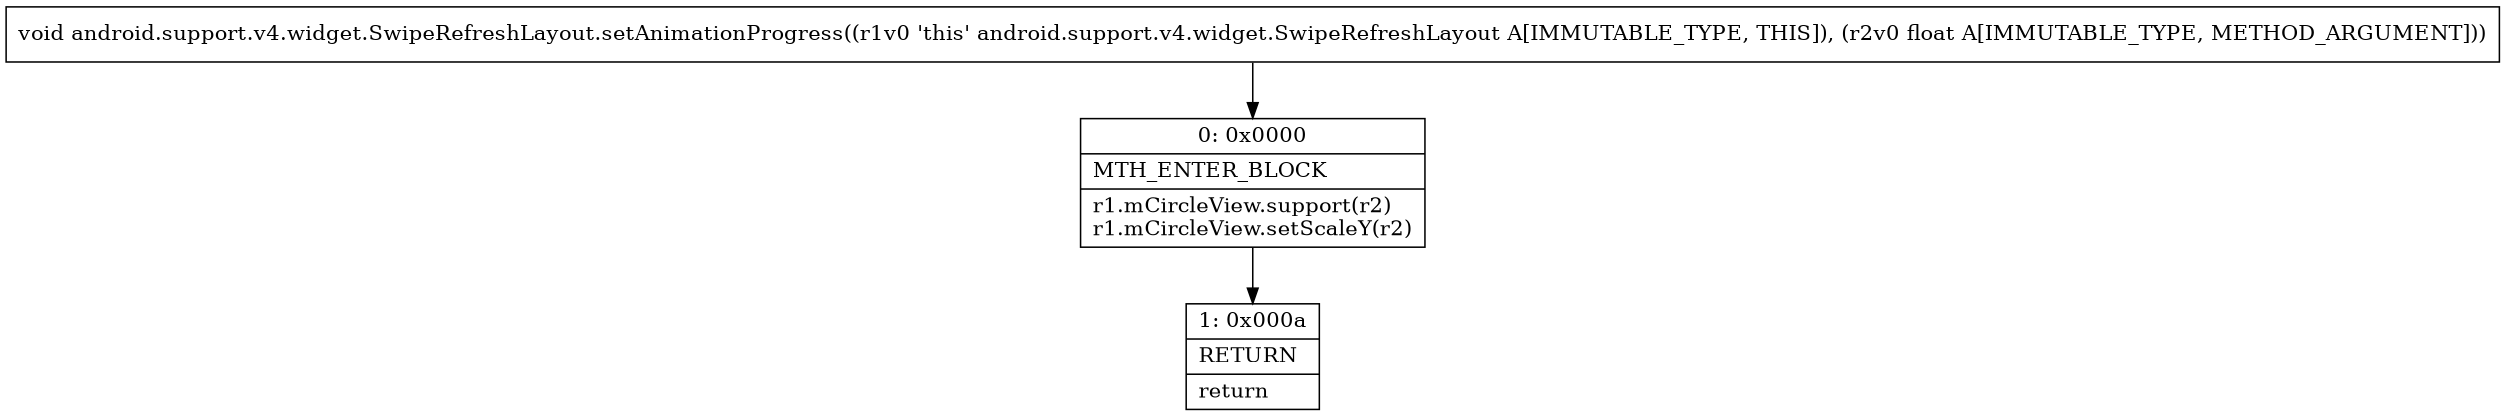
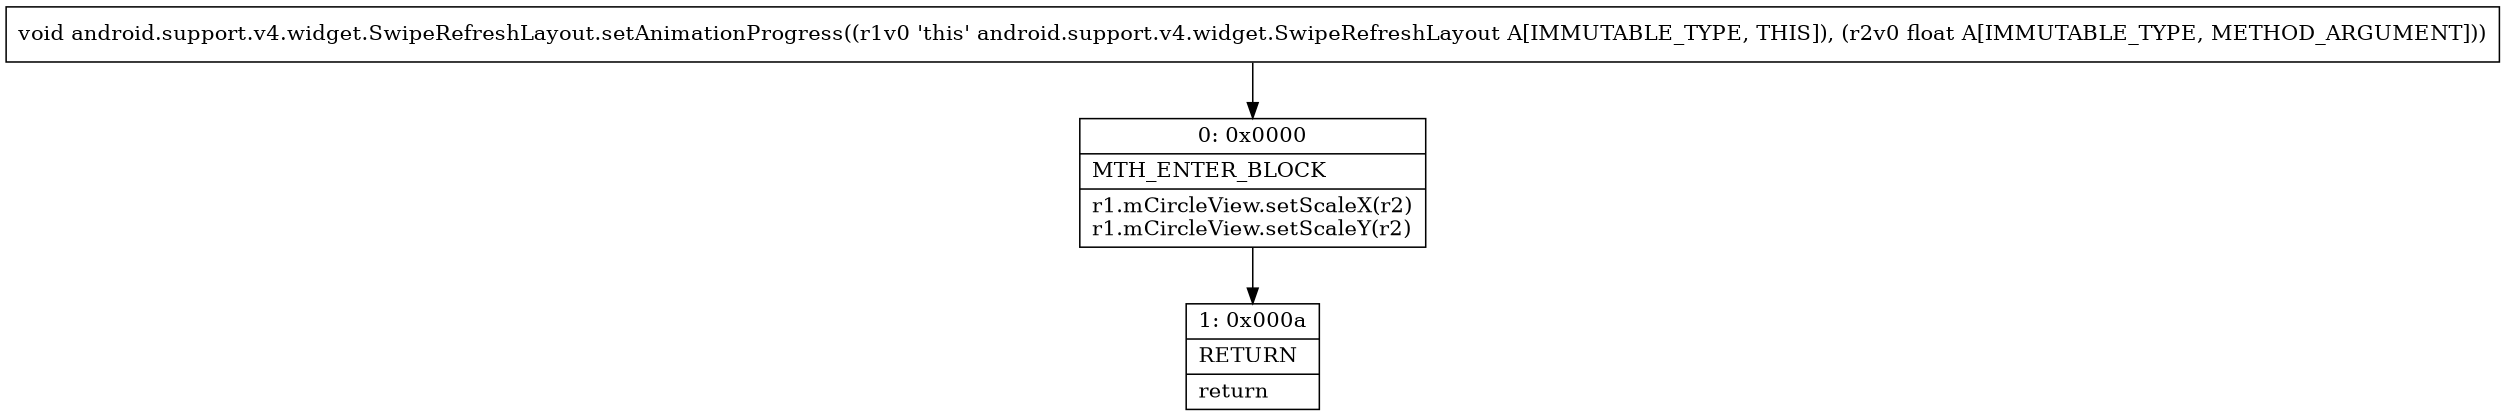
node "0: 0x0000": text "r1.mCircleView.support(r2)" -> "r1.mCircleView.setScaleX(r2)"
